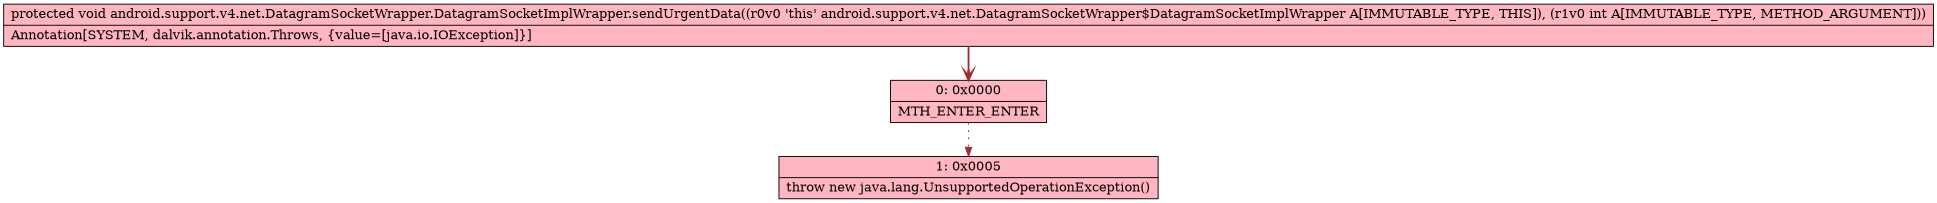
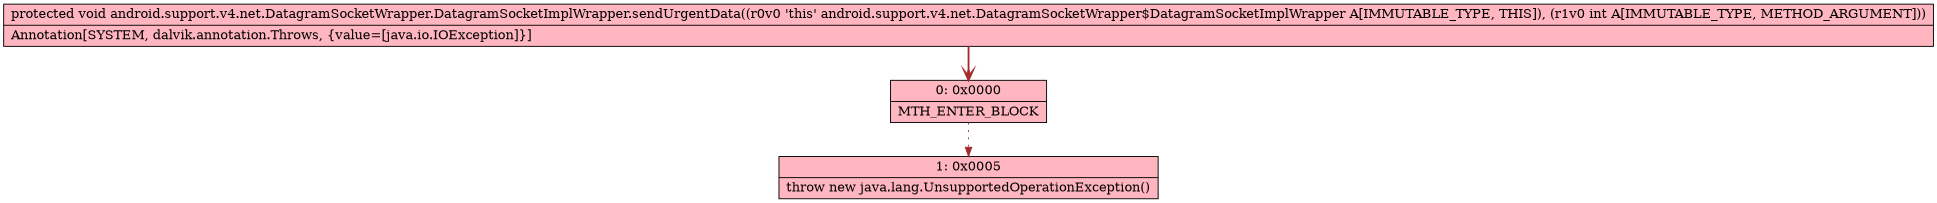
node "0: 0x0000": text "MTH_ENTER_ENTER" -> "MTH_ENTER_BLOCK"
